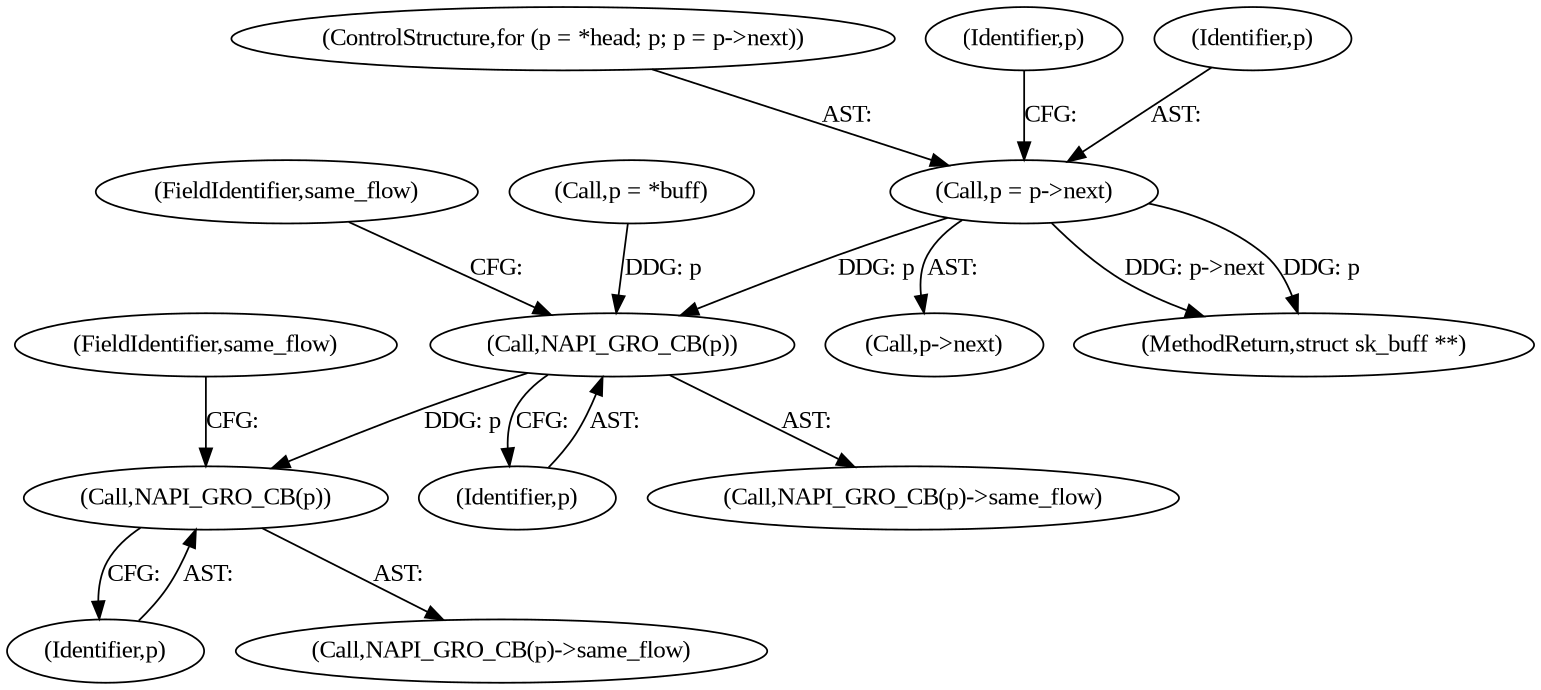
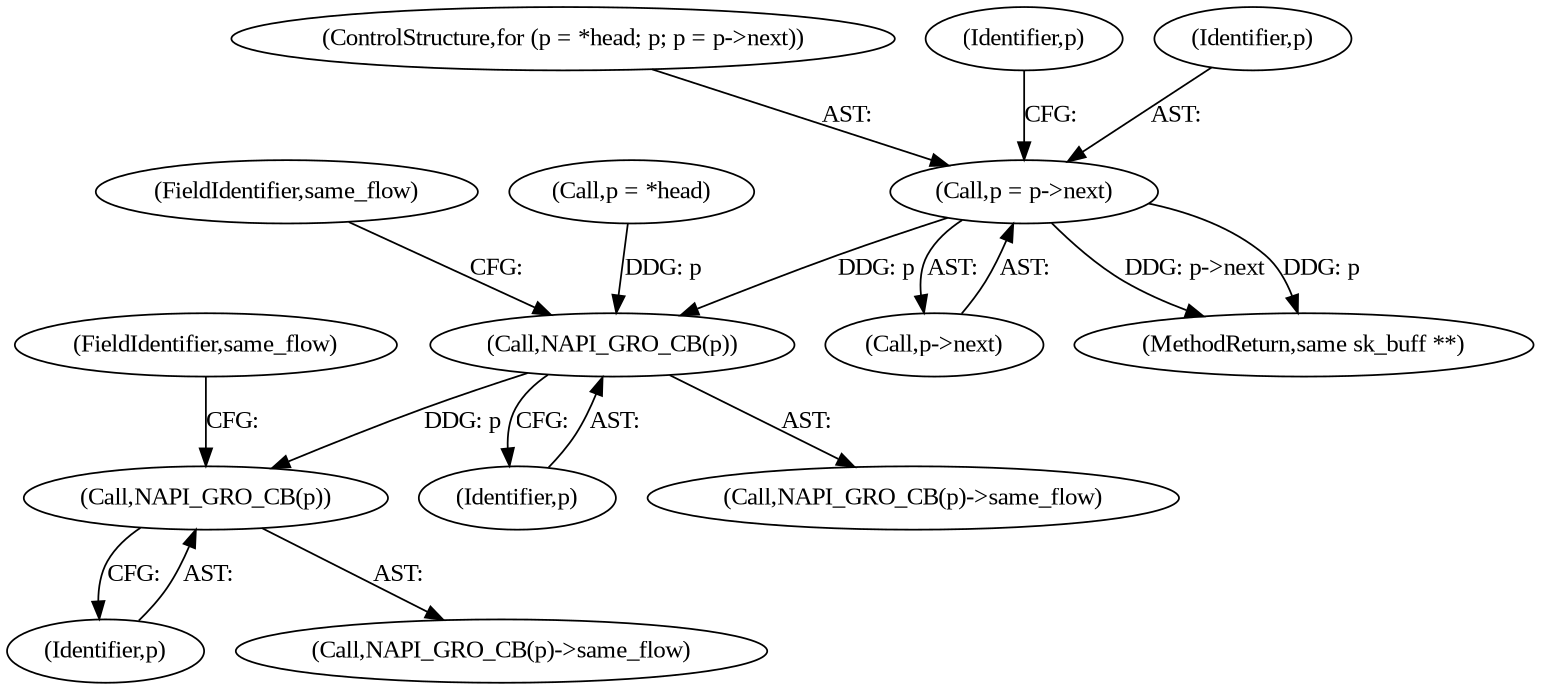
node "(Call,p = *buff)": label "(Call,p = *buff)" -> "(Call,p = *head)"
edge "(Call,p->next)" -> "(Call,p = p->next)": added, label "AST:"
node "(MethodReturn,struct sk_buff **)": label "(MethodReturn,struct sk_buff **)" -> "(MethodReturn,same sk_buff **)"
